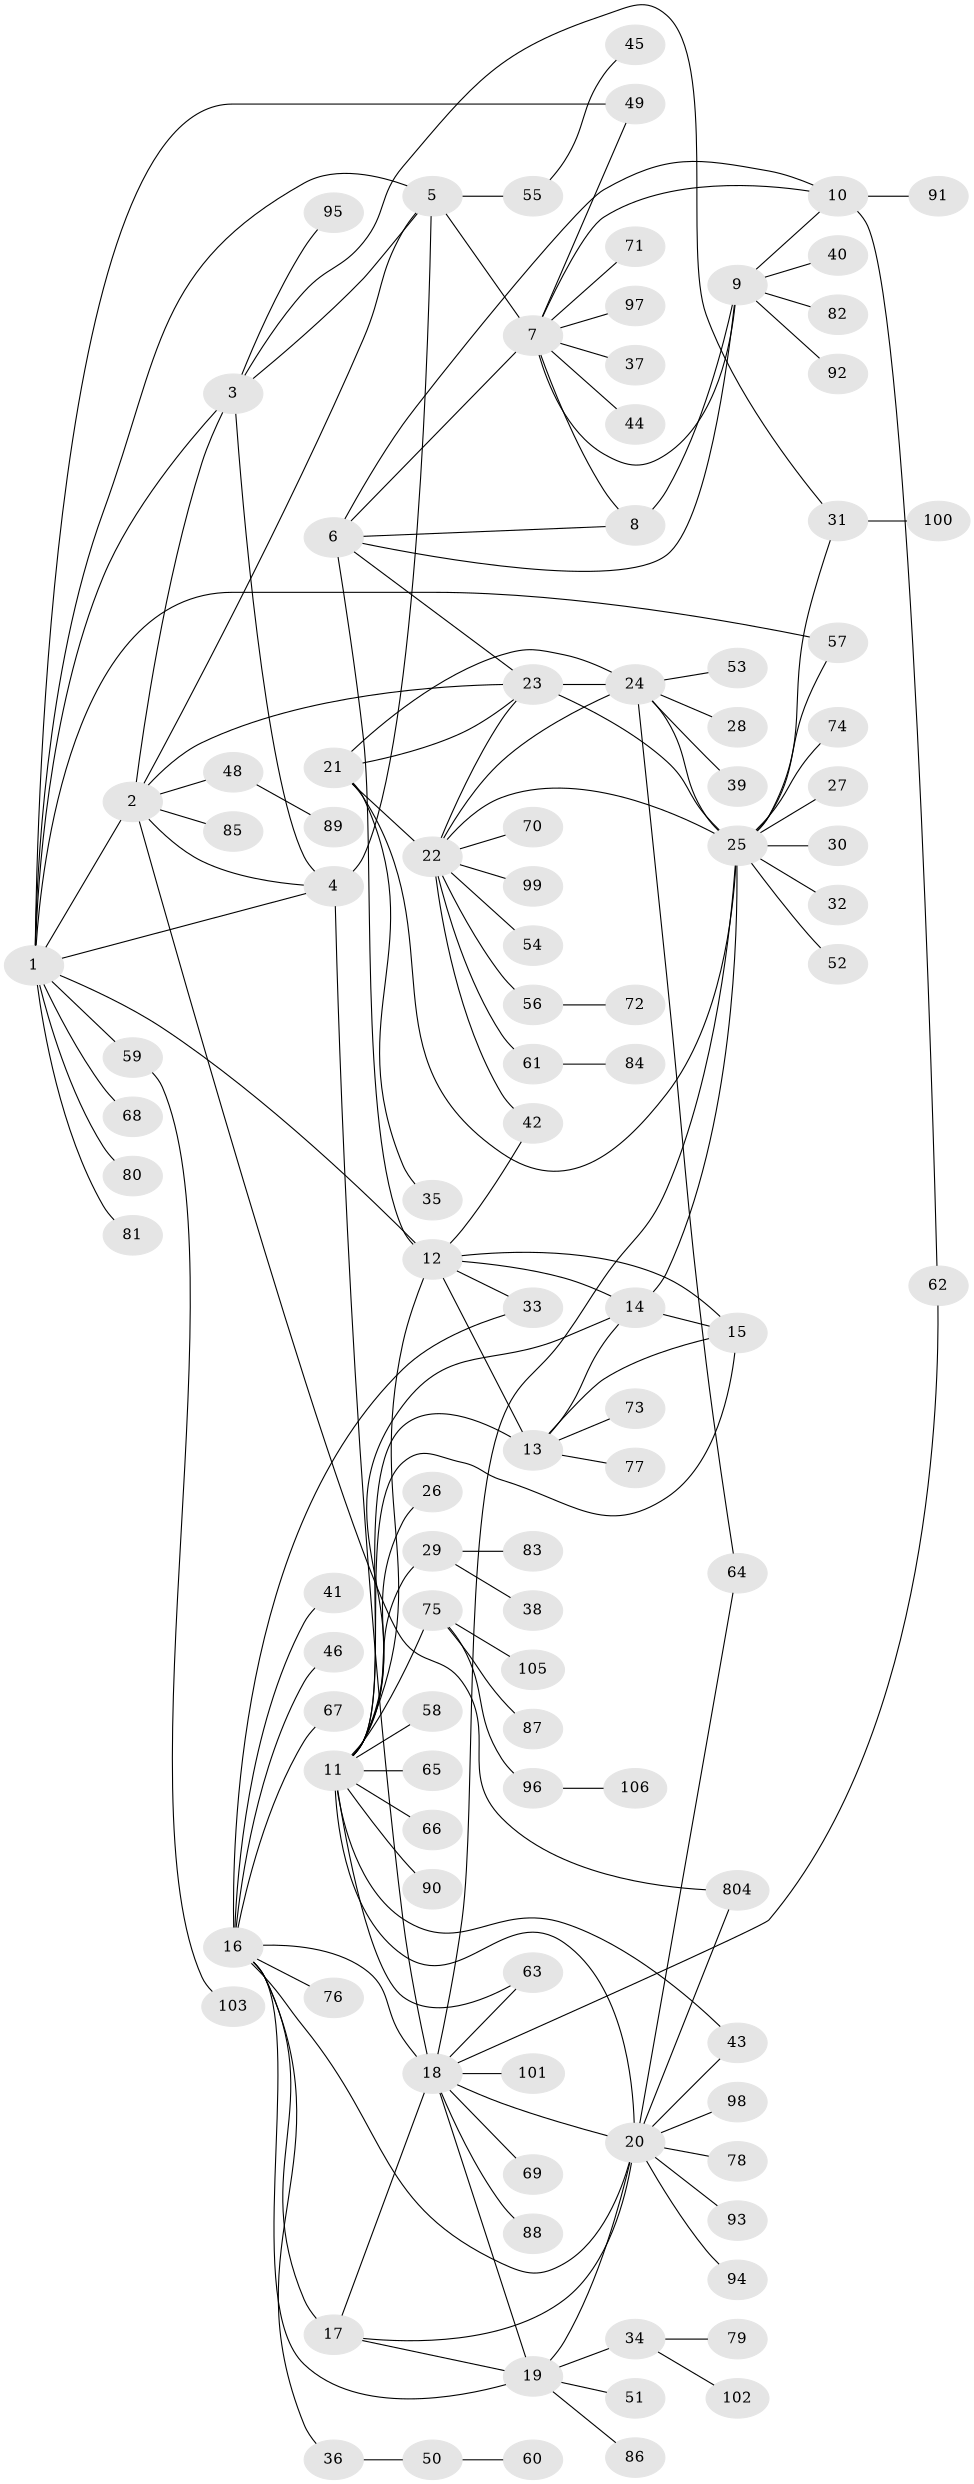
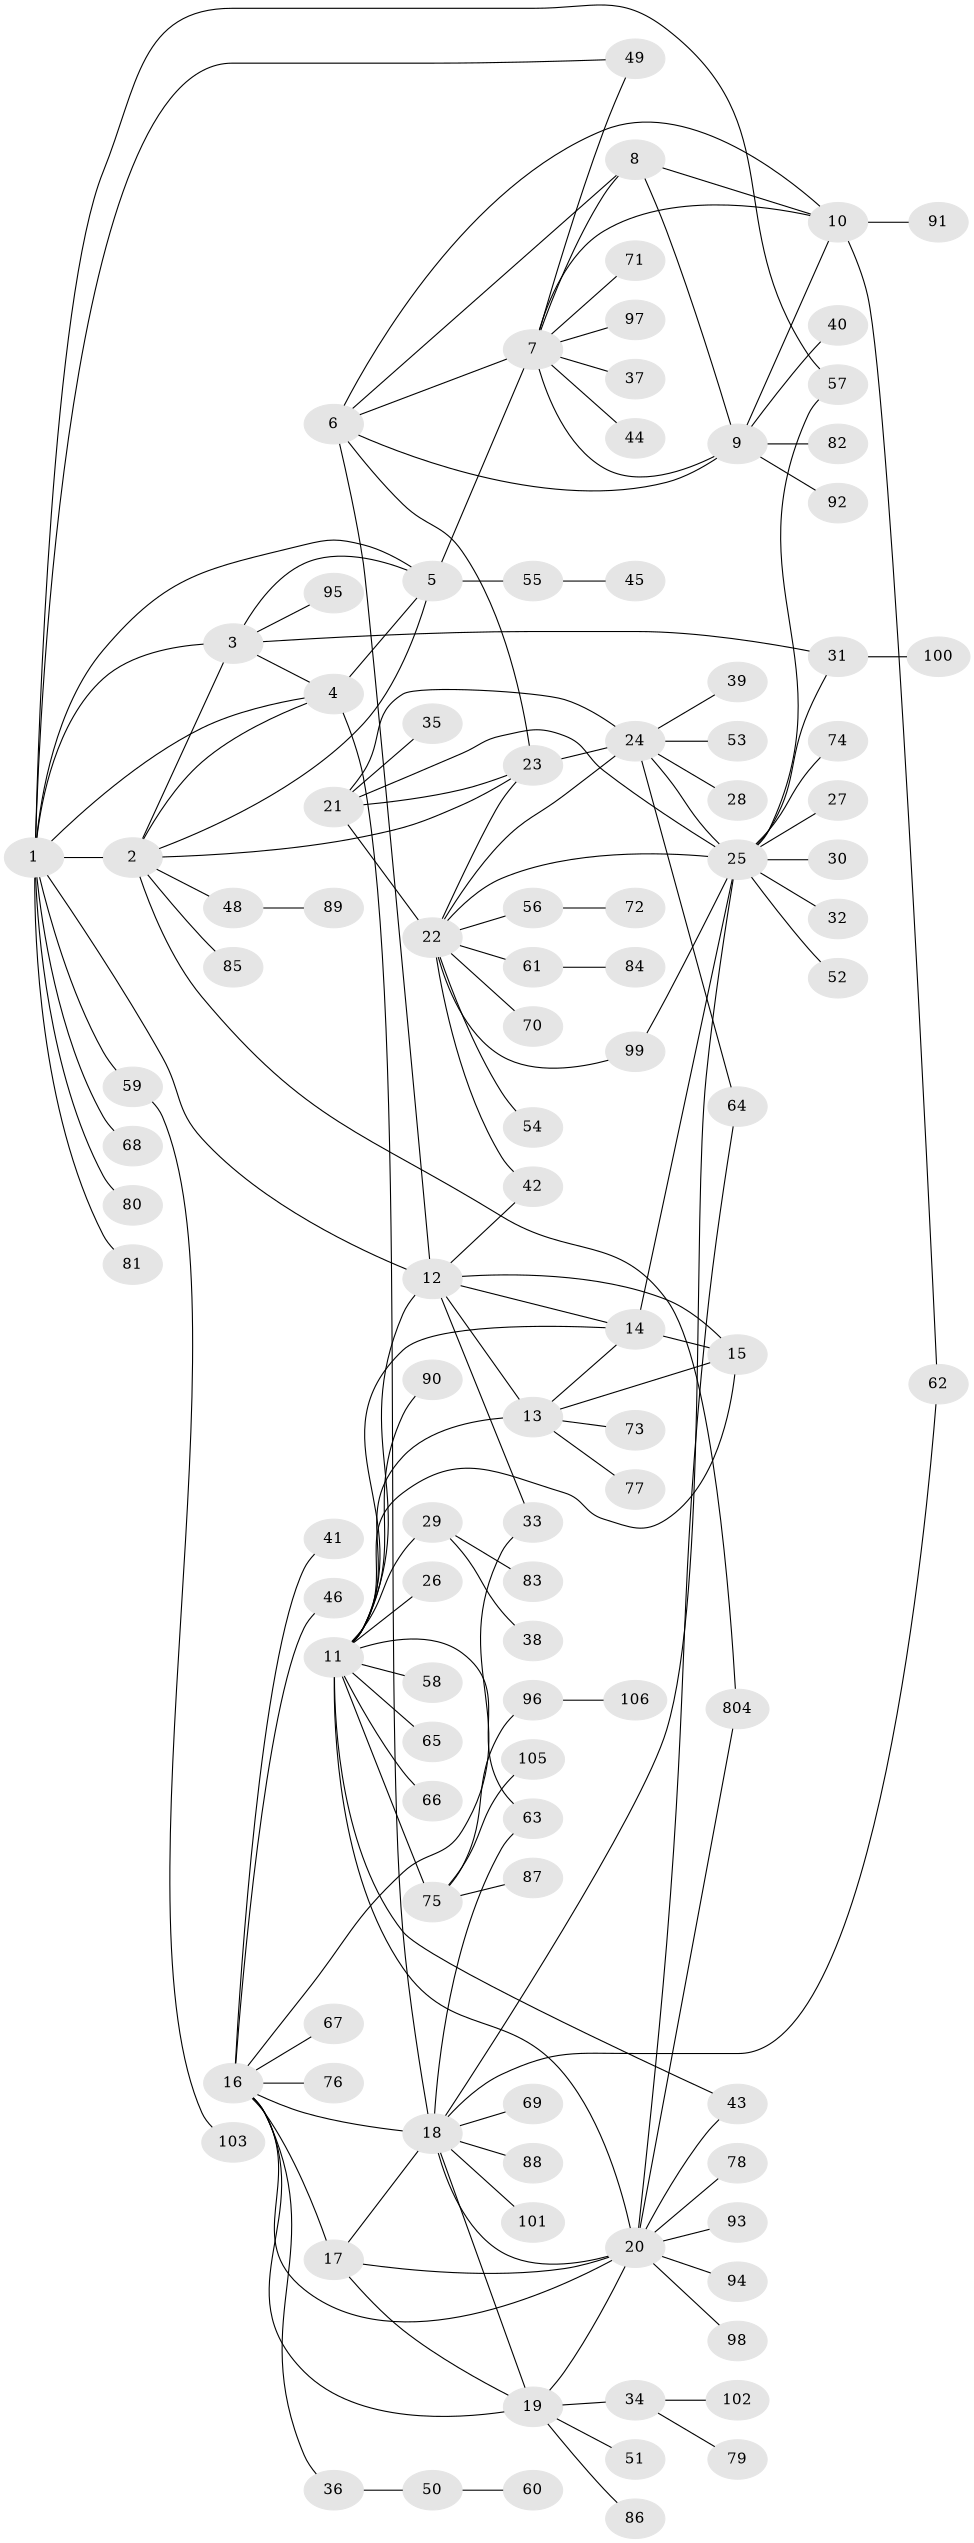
edge "8" -- "10": added
edge "23" -- "25": now "99" -- "25"
